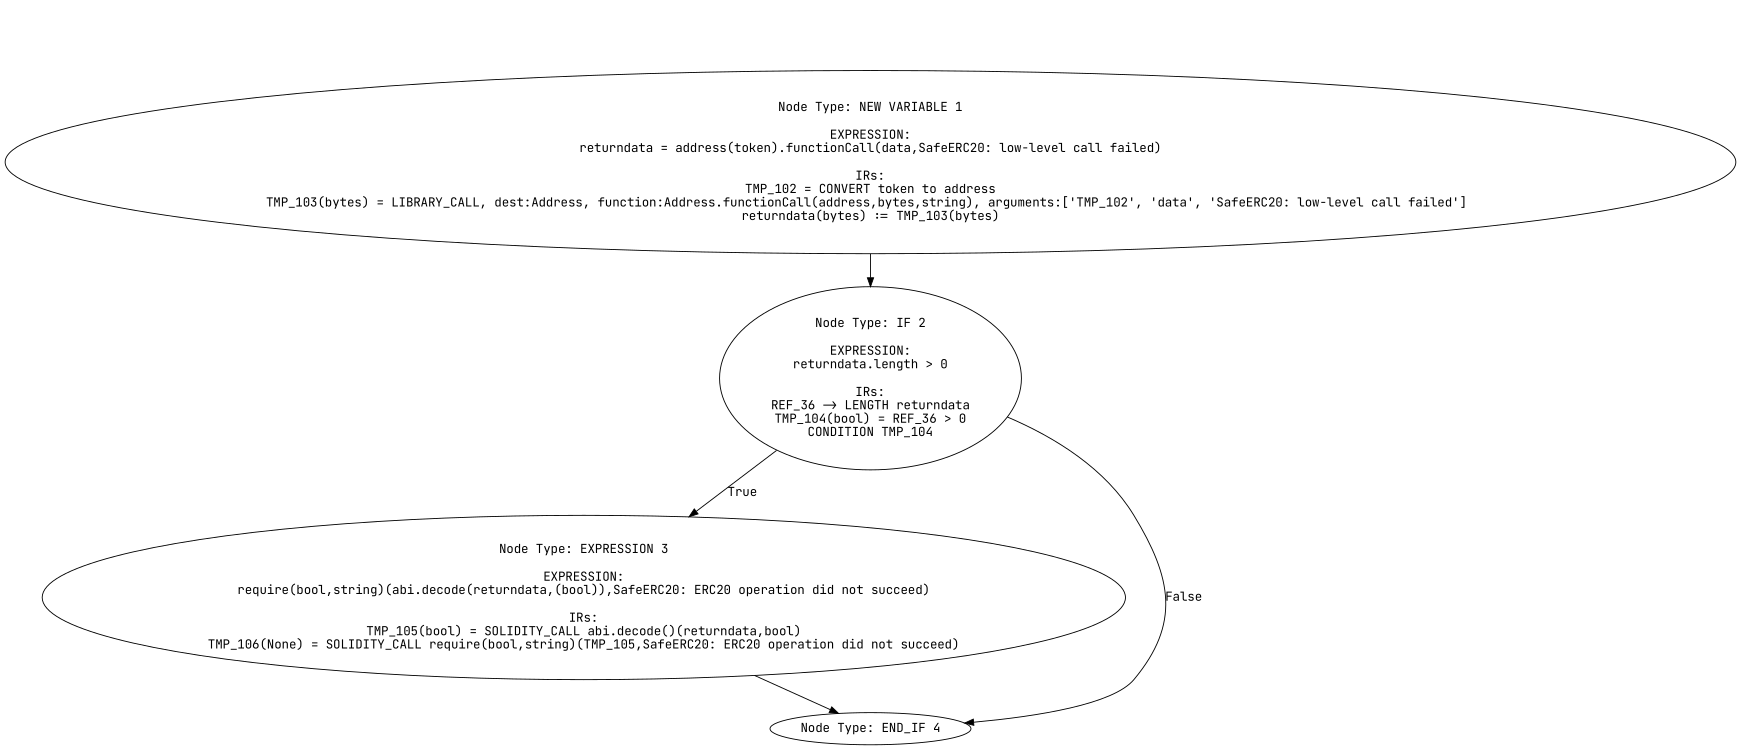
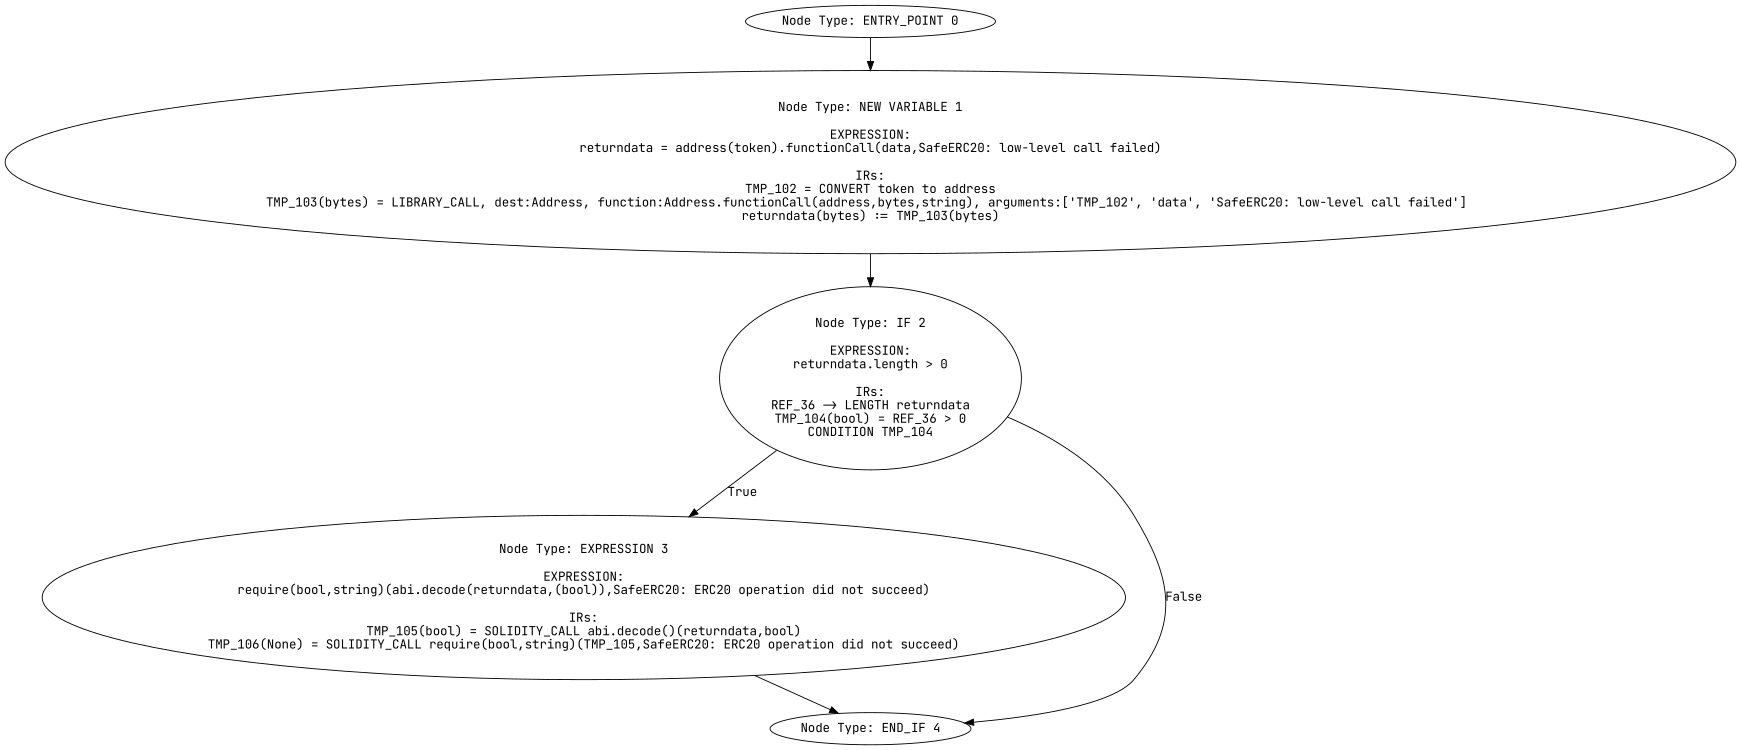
node "Node Type: ENTRY_POINT 0": added
